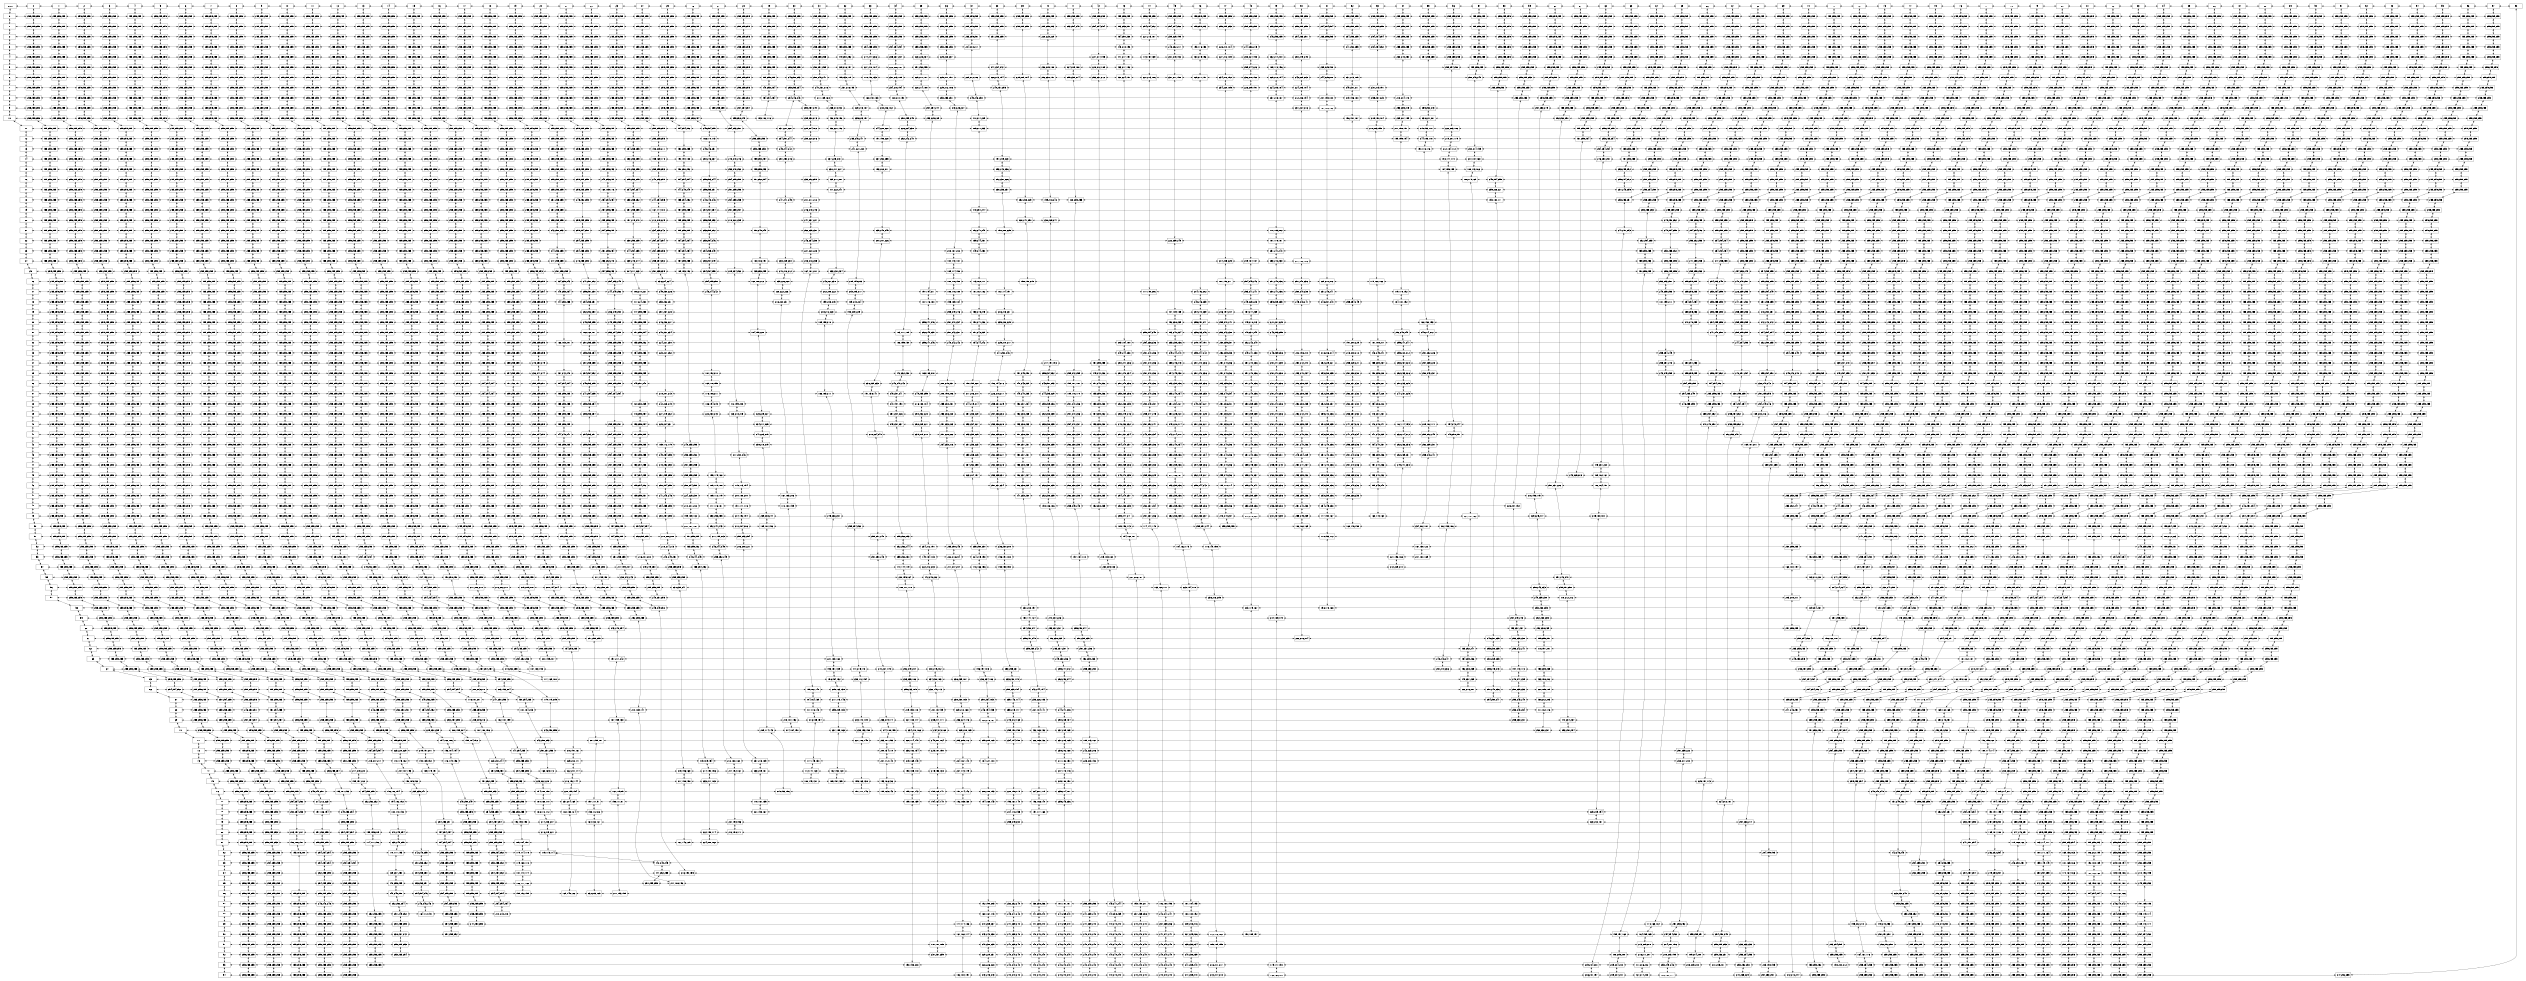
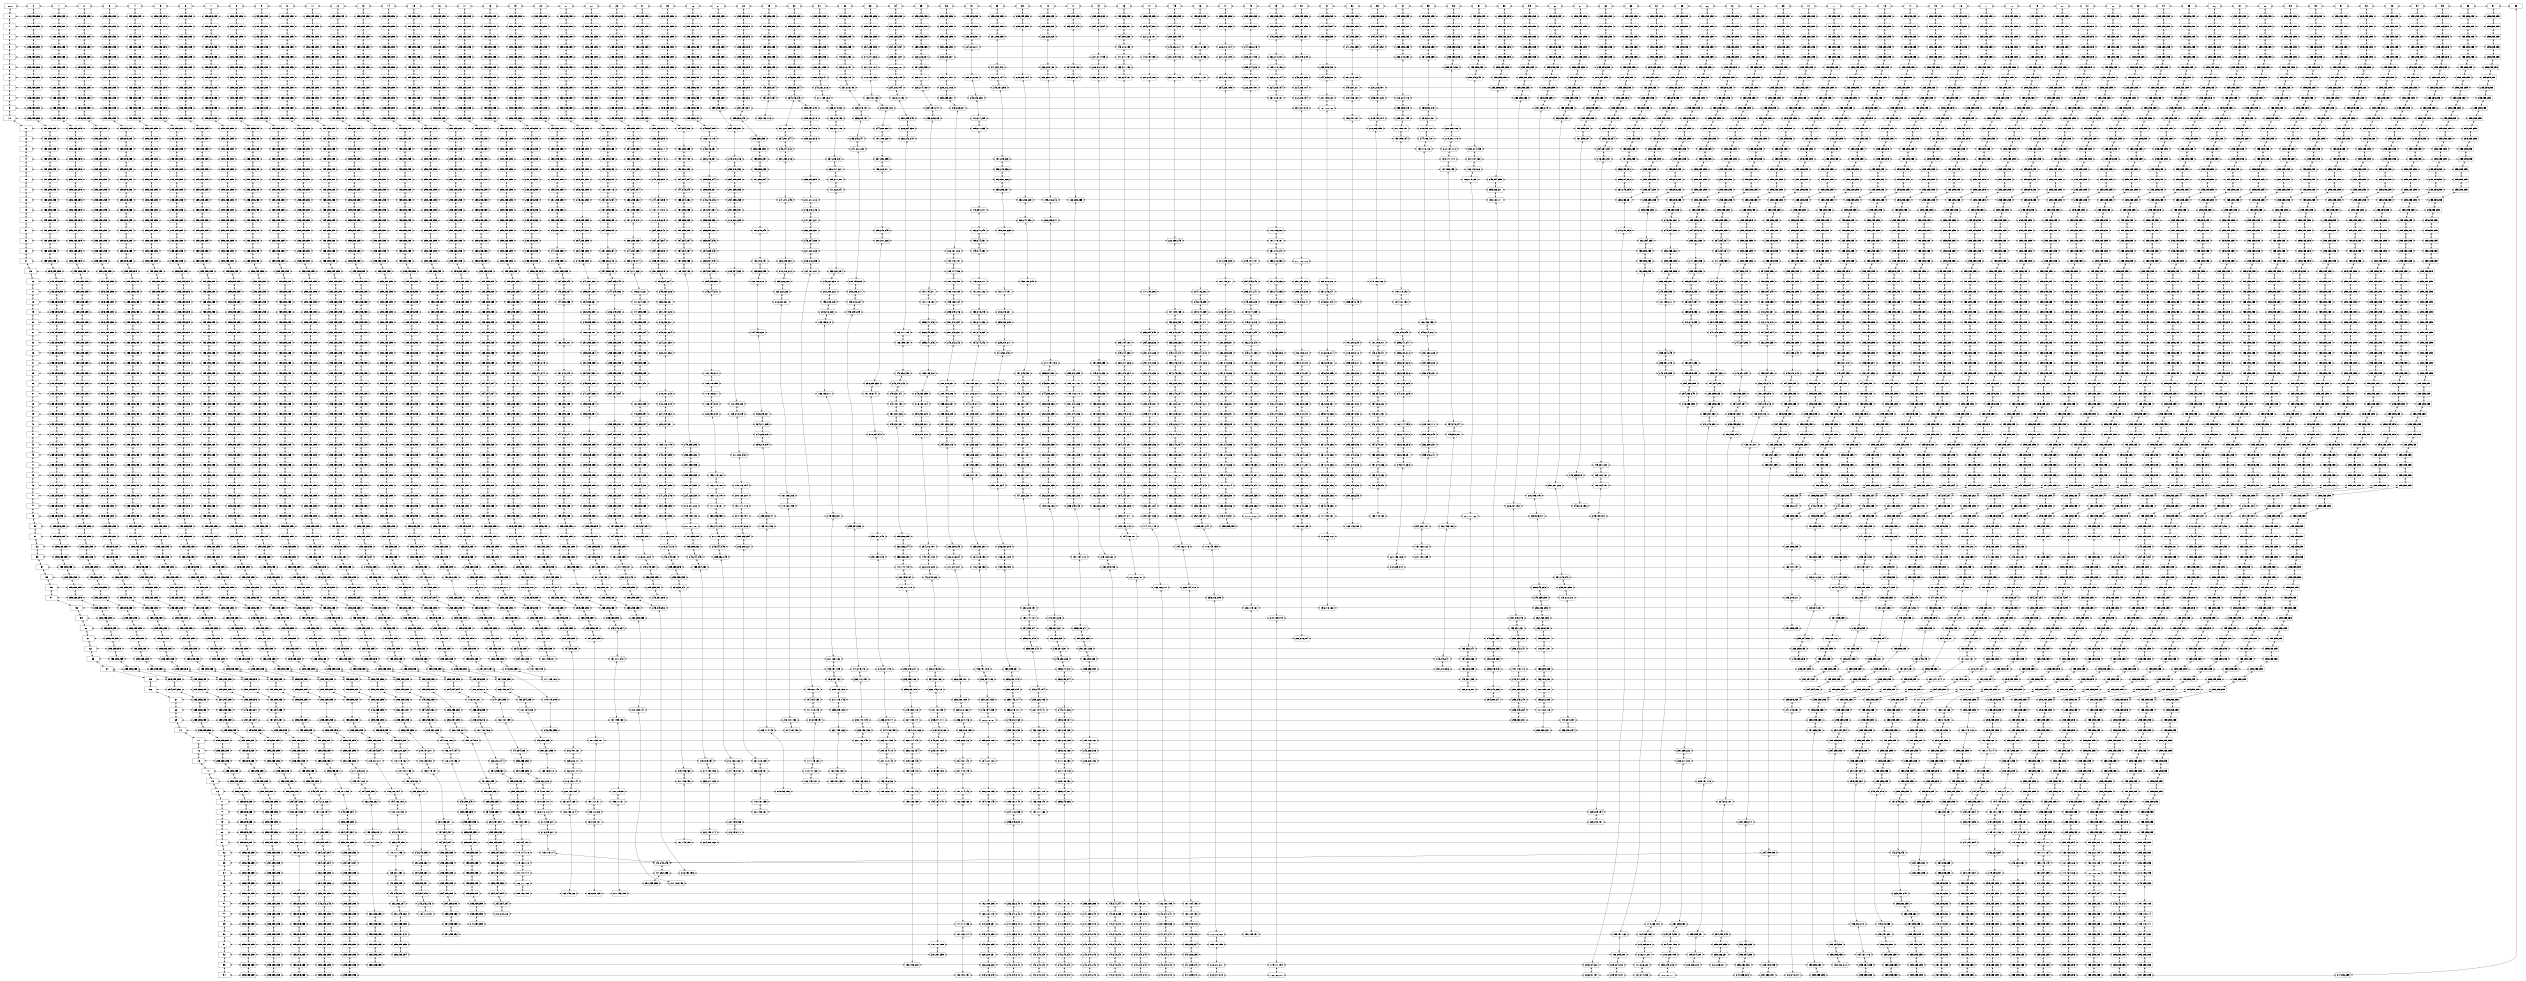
node "246,218,196": added
edge "175,173,174" -- "204,199,195": now "242,243,245" -- "204,199,195"
